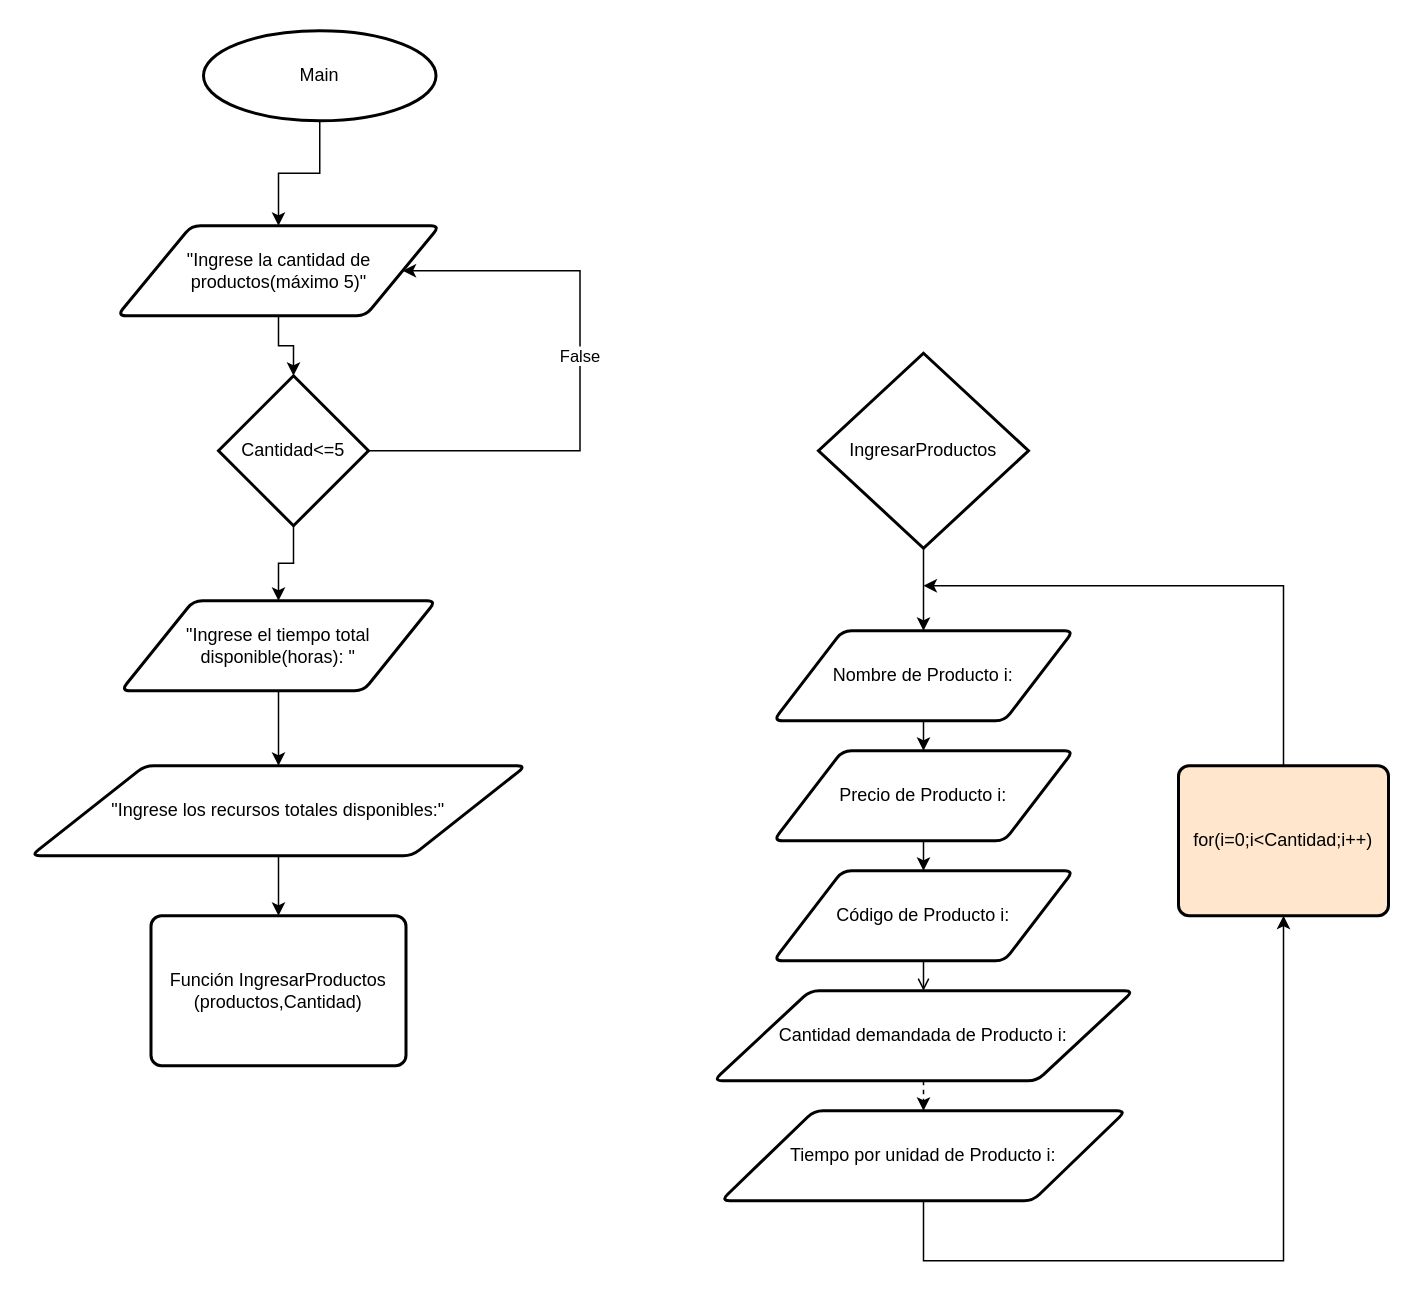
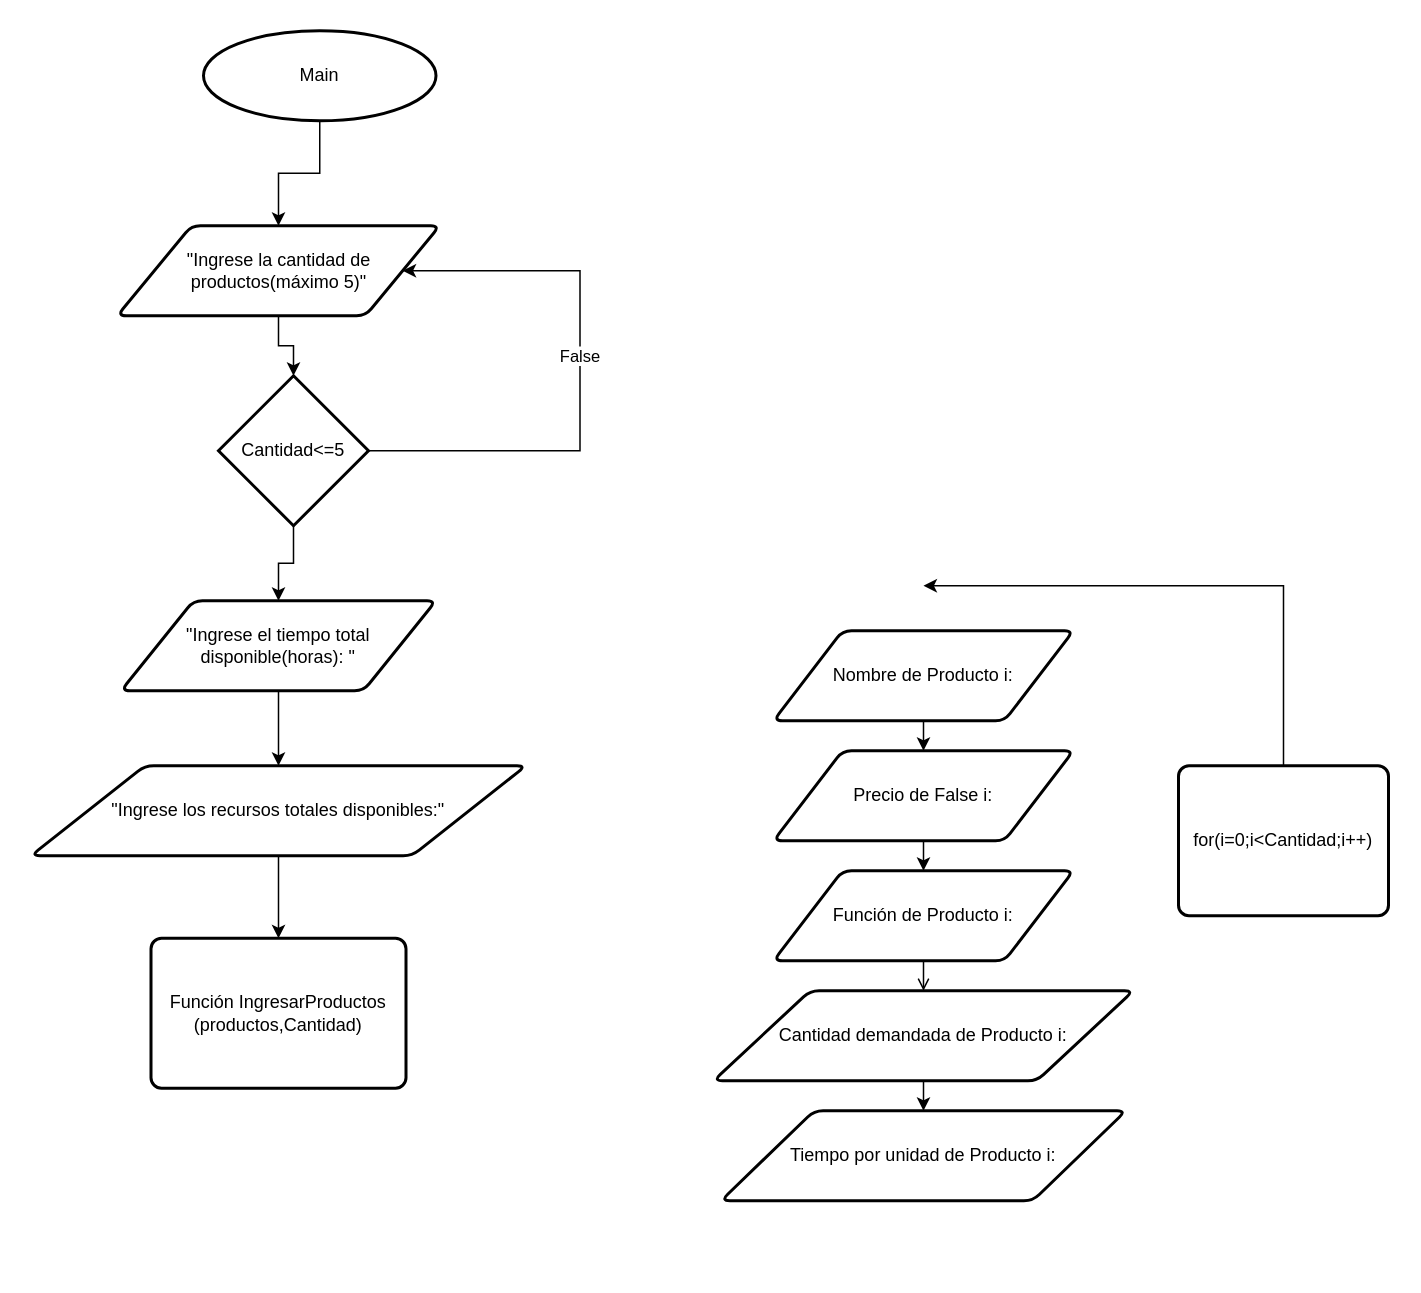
node "IngresarProductos": removed
edge "IngresarProductos" -> "Nombre de Producto i:": removed
node "Precio de Producto i:": label "Precio de Producto i:" -> "Precio de False i:"
node "for(i=0;i<Cantidad;i++)": fillcolor #ffe6cc -> #ffffff
node "Código de Producto i:": label "Código de Producto i:" -> "Función de Producto i:"
node "Función IngresarProductos (productos,Cantidad)": moved (278, 991) -> (278, 1013)
edge "Cantidad demandada de Producto i:" -> "Tiempo por unidad de Producto i:": style dashed -> solid
edge "Tiempo por unidad de Producto i:" -> "for(i=0;i<Cantidad;i++)": removed
